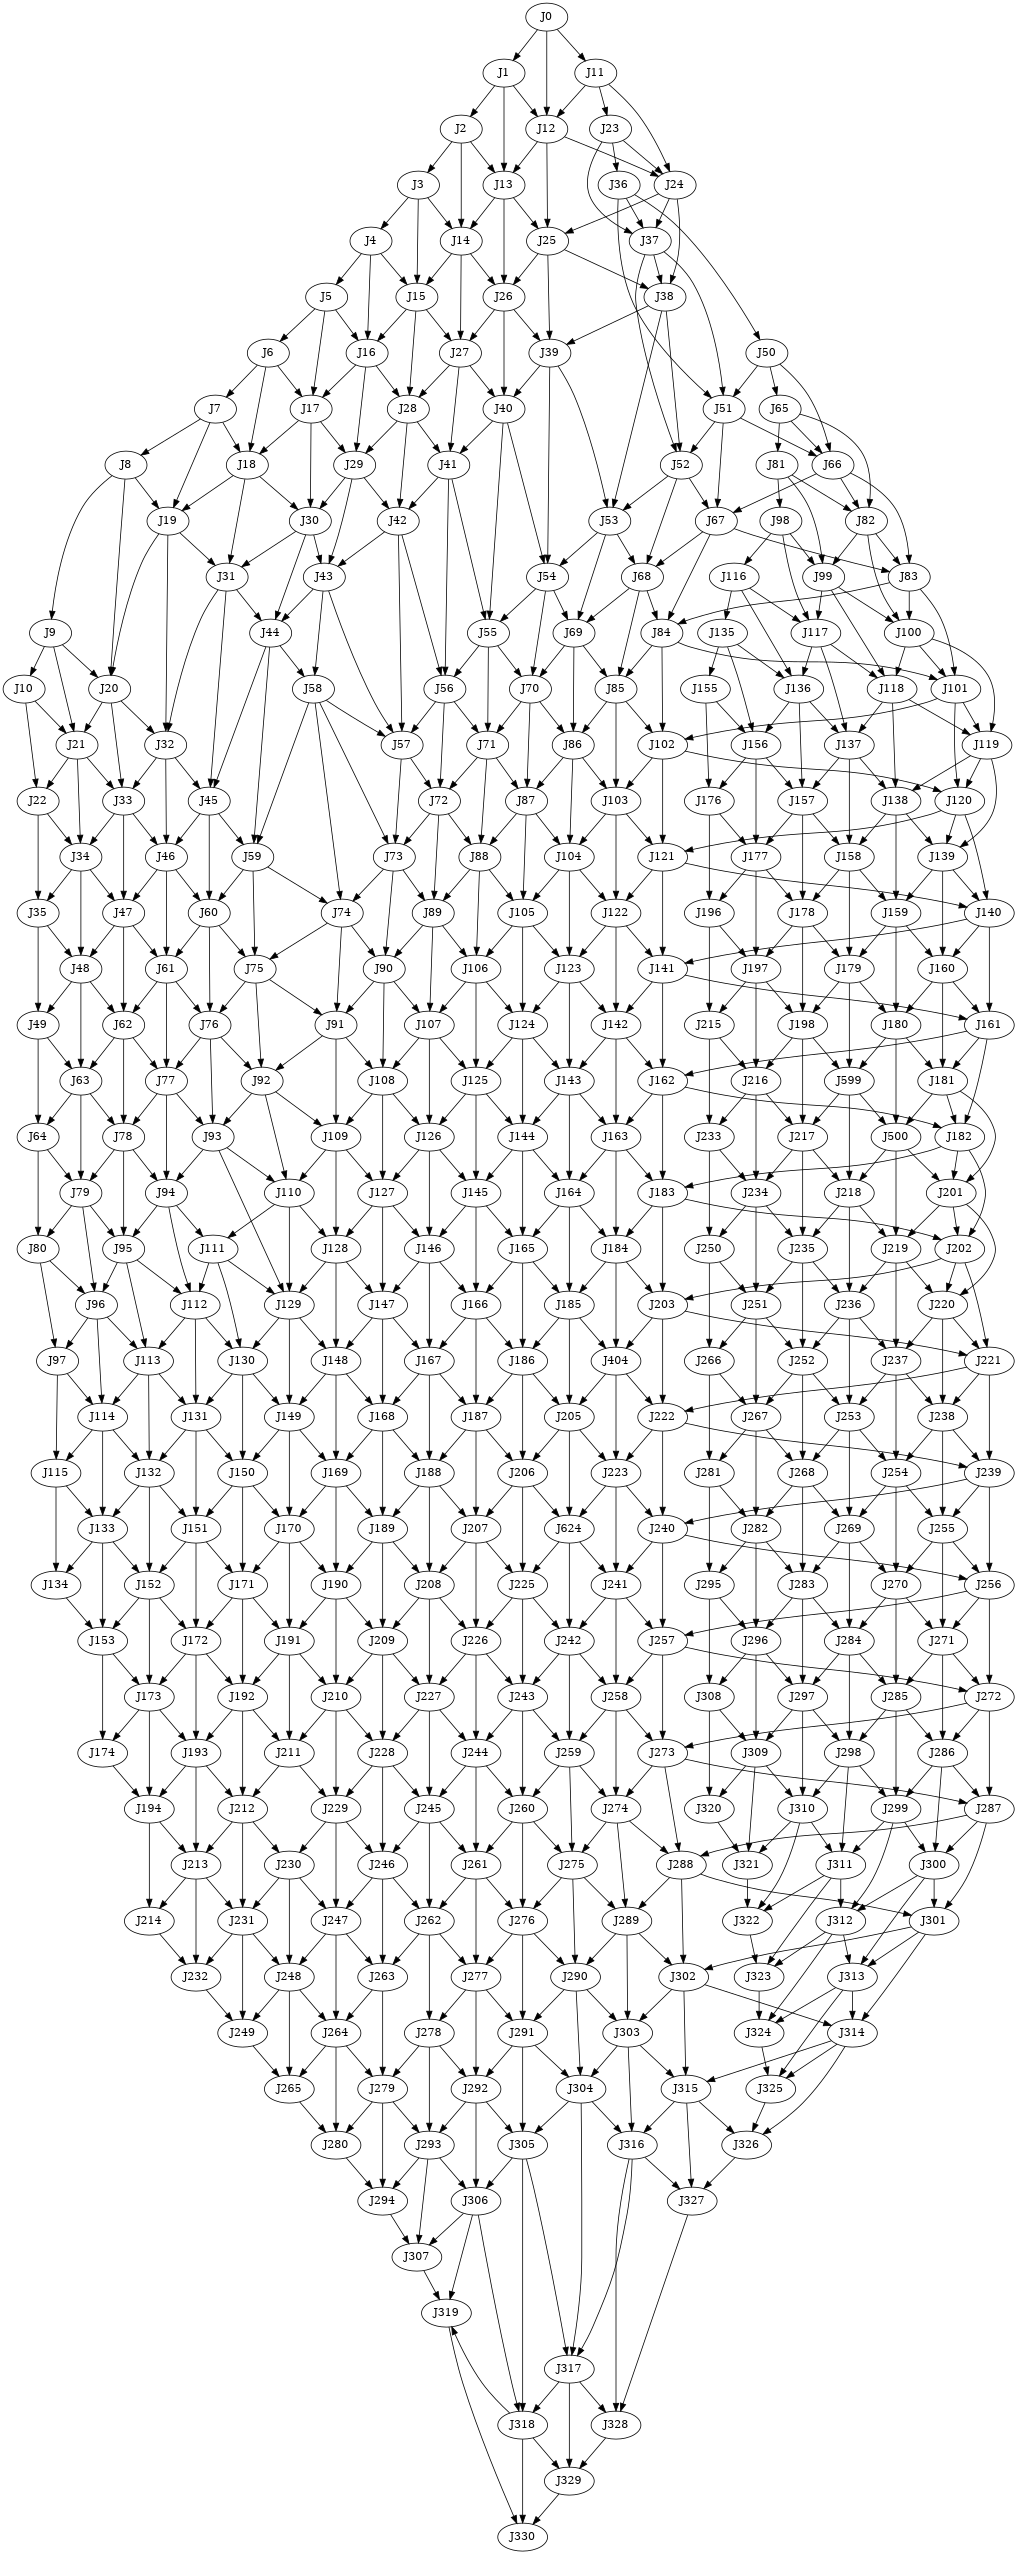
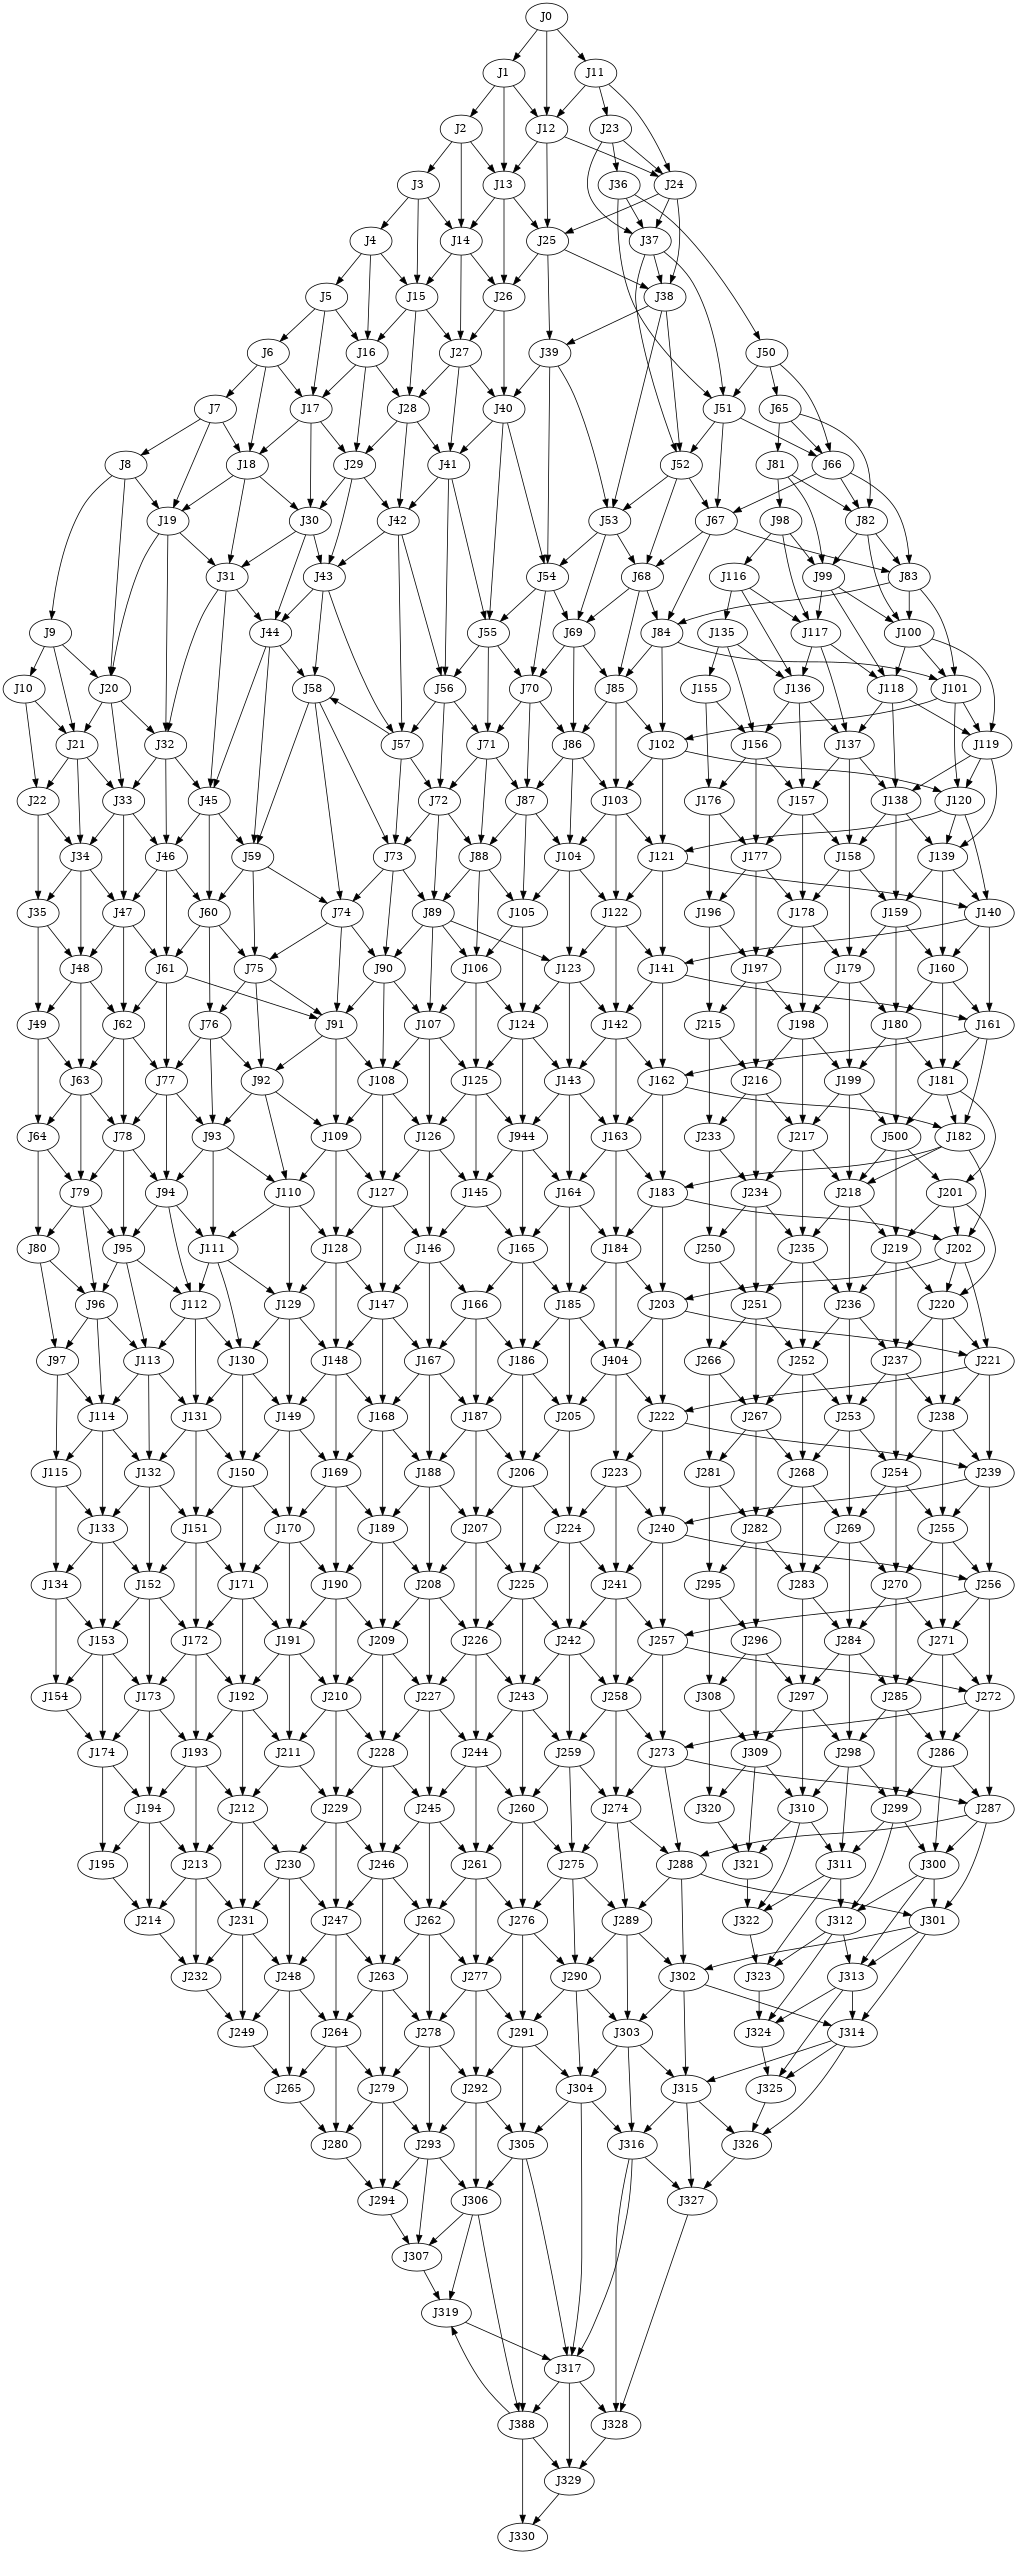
edge "J26" -> "J39": removed
edge "J58" -> "J57": reversed
edge "J105" -> "J123": now "J89" -> "J123"
edge "J61" -> "J76": now "J61" -> "J91"
node "J599": label "J599" -> "J199"
node "J144": label "J144" -> "J944"
edge "J182" -> "J201": now "J182" -> "J218"
edge "J93" -> "J129": now "J93" -> "J111"
edge "J145" -> "J166": removed
edge "J205" -> "J223": removed
node "J624": label "J624" -> "J224"
edge "J283" -> "J296": removed
node "J154": added
node "J195": added
edge "J263" -> "J278": added
edge "J319" -> "J330": now "J319" -> "J317"
node "J318": label "J318" -> "J388"
